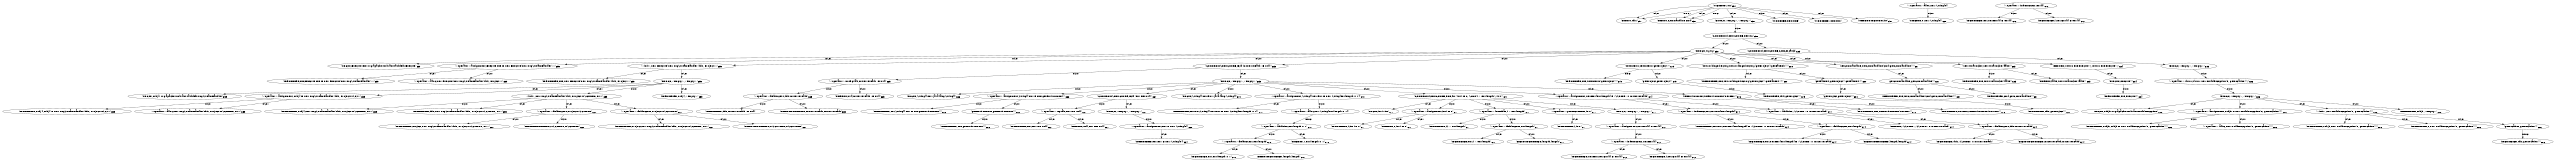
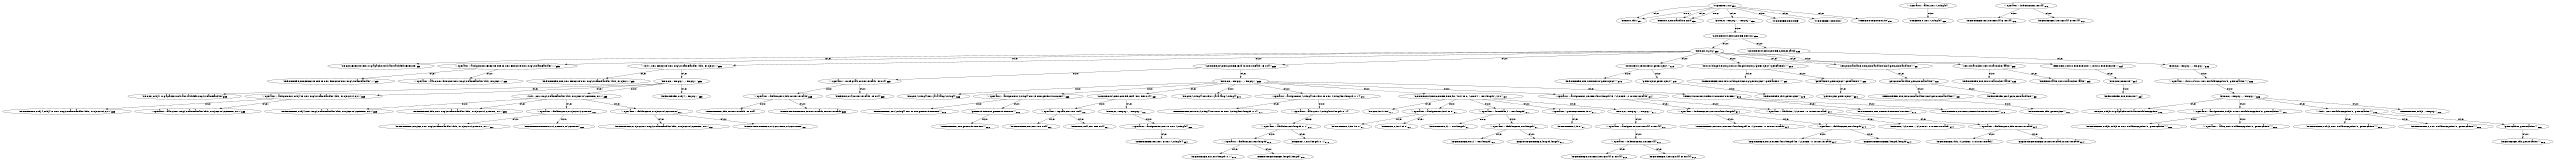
edge "(setAntRun,setAntRun(getProject()))" -> "(IDENTIFIER,exe,setAntRun(getProject()))": label "DDG: " -> "AST: "
edge "(<operator>.lessThan,i < env.length)" -> "(IDENTIFIER,i,i < env.length)": label "AST: " -> "DDG: "
edge "(getLocation,getLocation())" -> "(IDENTIFIER,this,getLocation())": label "DDG: " -> "AST: "
